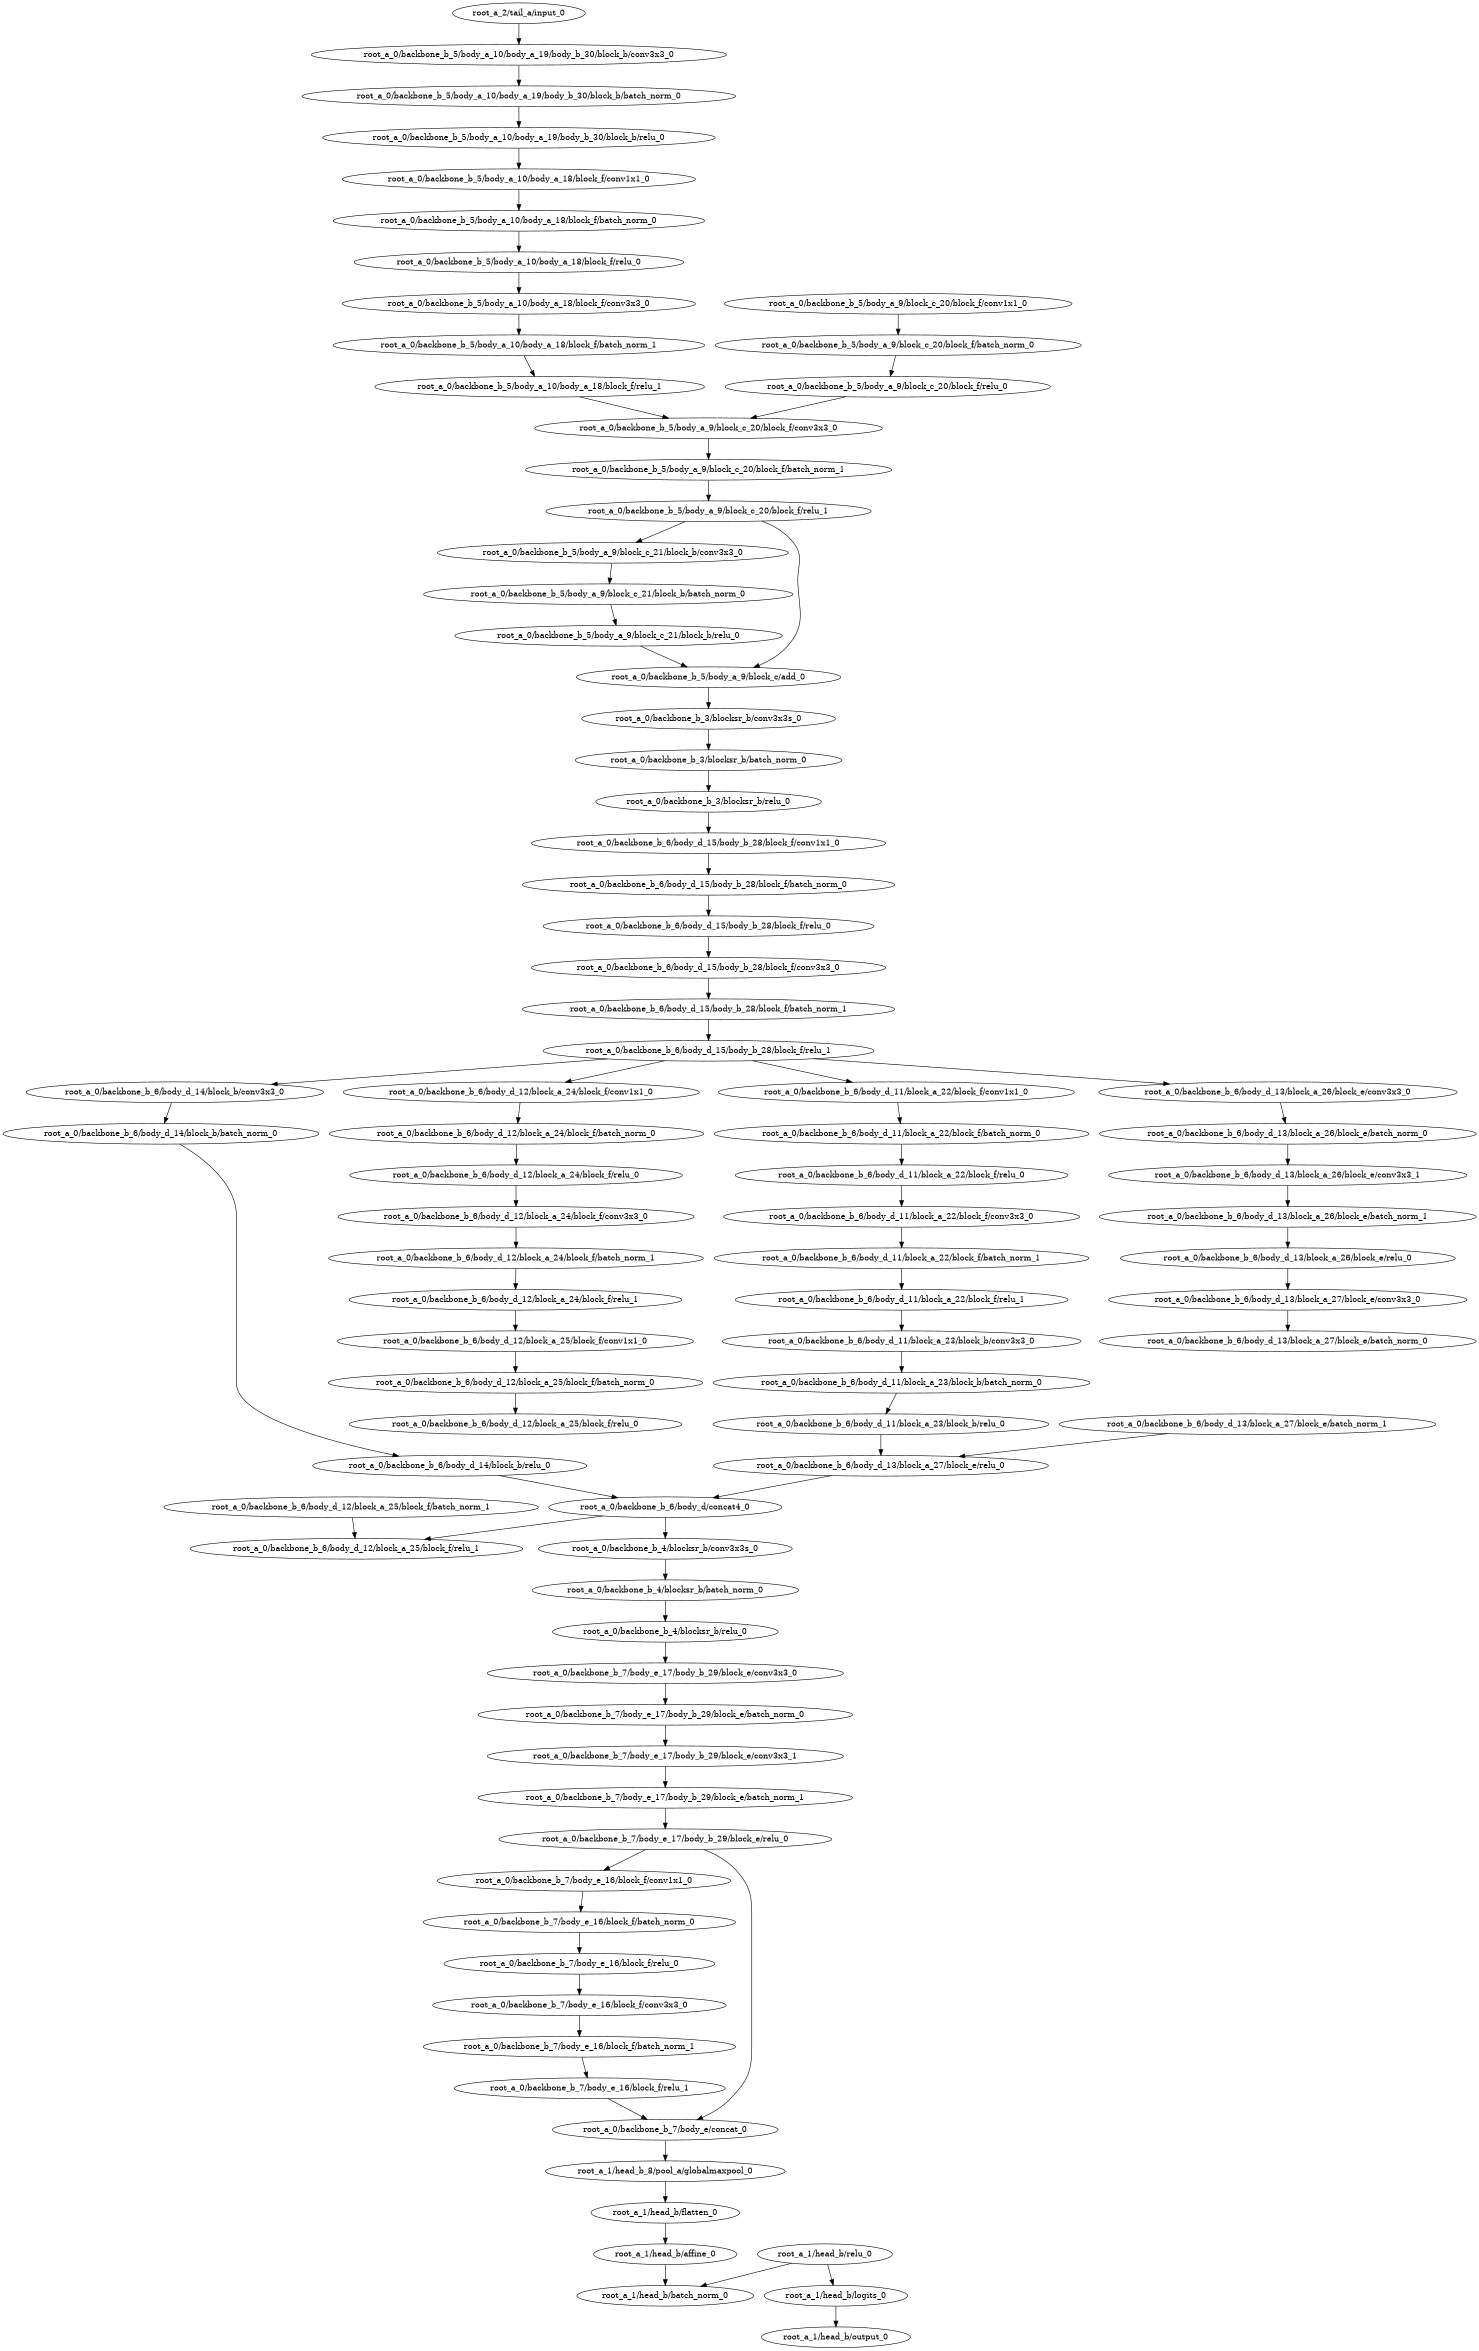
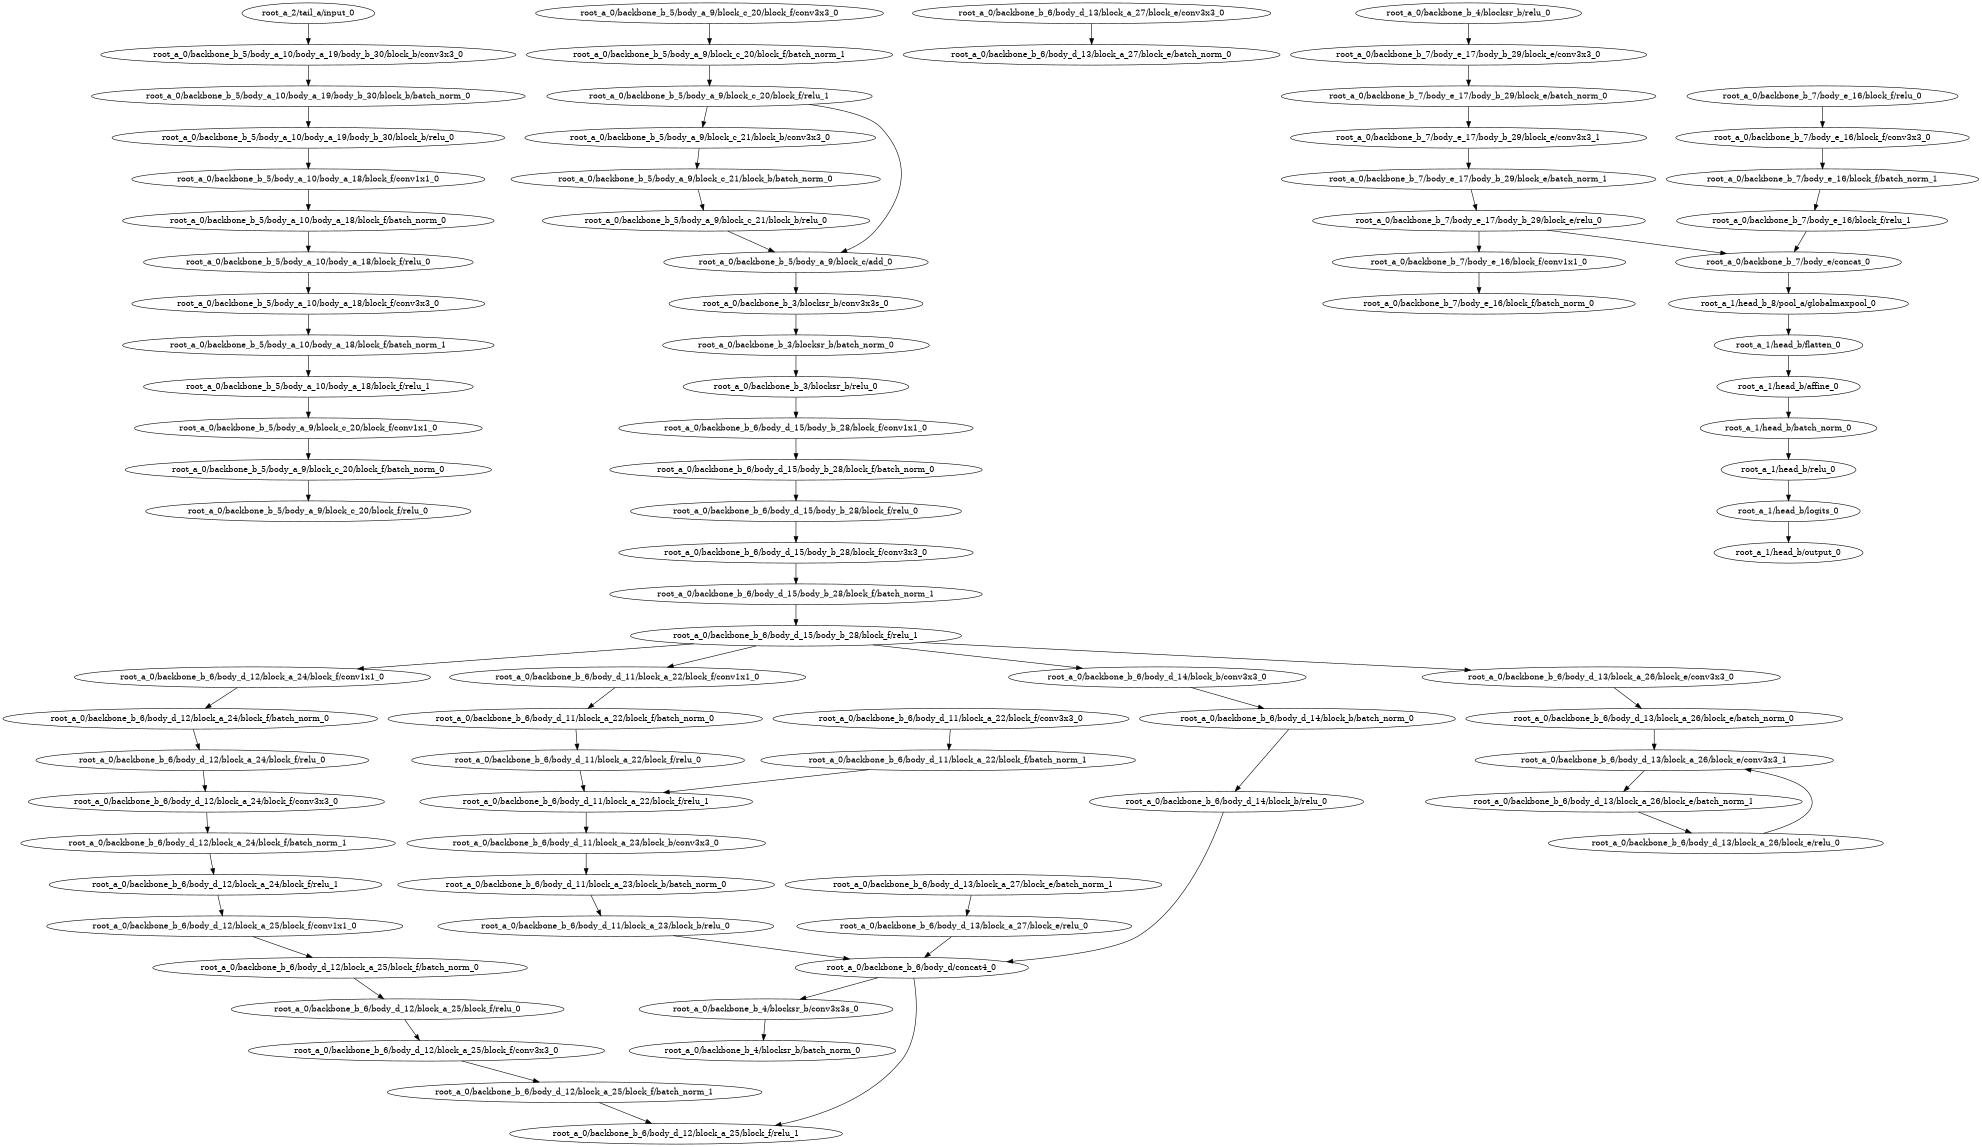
edge "root_a_0/backbone_b_5/body_a_10/body_a_18/block_f/relu_1" -> "root_a_0/backbone_b_5/body_a_9/block_c_20/block_f/conv3x3_0": now "root_a_0/backbone_b_5/body_a_10/body_a_18/block_f/relu_1" -> "root_a_0/backbone_b_5/body_a_9/block_c_20/block_f/conv1x1_0"
edge "root_a_0/backbone_b_5/body_a_9/block_c_20/block_f/relu_0" -> "root_a_0/backbone_b_5/body_a_9/block_c_20/block_f/conv3x3_0": removed
node "root_a_0/backbone_b_6/body_d_12/block_a_25/block_f/conv3x3_0": added
edge "root_a_0/backbone_b_6/body_d_11/block_a_22/block_f/relu_0" -> "root_a_0/backbone_b_6/body_d_11/block_a_22/block_f/conv3x3_0": now "root_a_0/backbone_b_6/body_d_11/block_a_22/block_f/relu_0" -> "root_a_0/backbone_b_6/body_d_11/block_a_22/block_f/relu_1"
edge "root_a_0/backbone_b_6/body_d_13/block_a_26/block_e/relu_0" -> "root_a_0/backbone_b_6/body_d_13/block_a_27/block_e/conv3x3_0": now "root_a_0/backbone_b_6/body_d_13/block_a_26/block_e/relu_0" -> "root_a_0/backbone_b_6/body_d_13/block_a_26/block_e/conv3x3_1"
edge "root_a_0/backbone_b_6/body_d_11/block_a_23/block_b/relu_0" -> "root_a_0/backbone_b_6/body_d_13/block_a_27/block_e/relu_0": now "root_a_0/backbone_b_6/body_d_11/block_a_23/block_b/relu_0" -> "root_a_0/backbone_b_6/body_d/concat4_0"
edge "root_a_0/backbone_b_4/blocksr_b/batch_norm_0" -> "root_a_0/backbone_b_4/blocksr_b/relu_0": removed
edge "root_a_0/backbone_b_7/body_e_16/block_f/batch_norm_0" -> "root_a_0/backbone_b_7/body_e_16/block_f/relu_0": removed
edge "root_a_1/head_b/relu_0" -> "root_a_1/head_b/batch_norm_0": reversed
